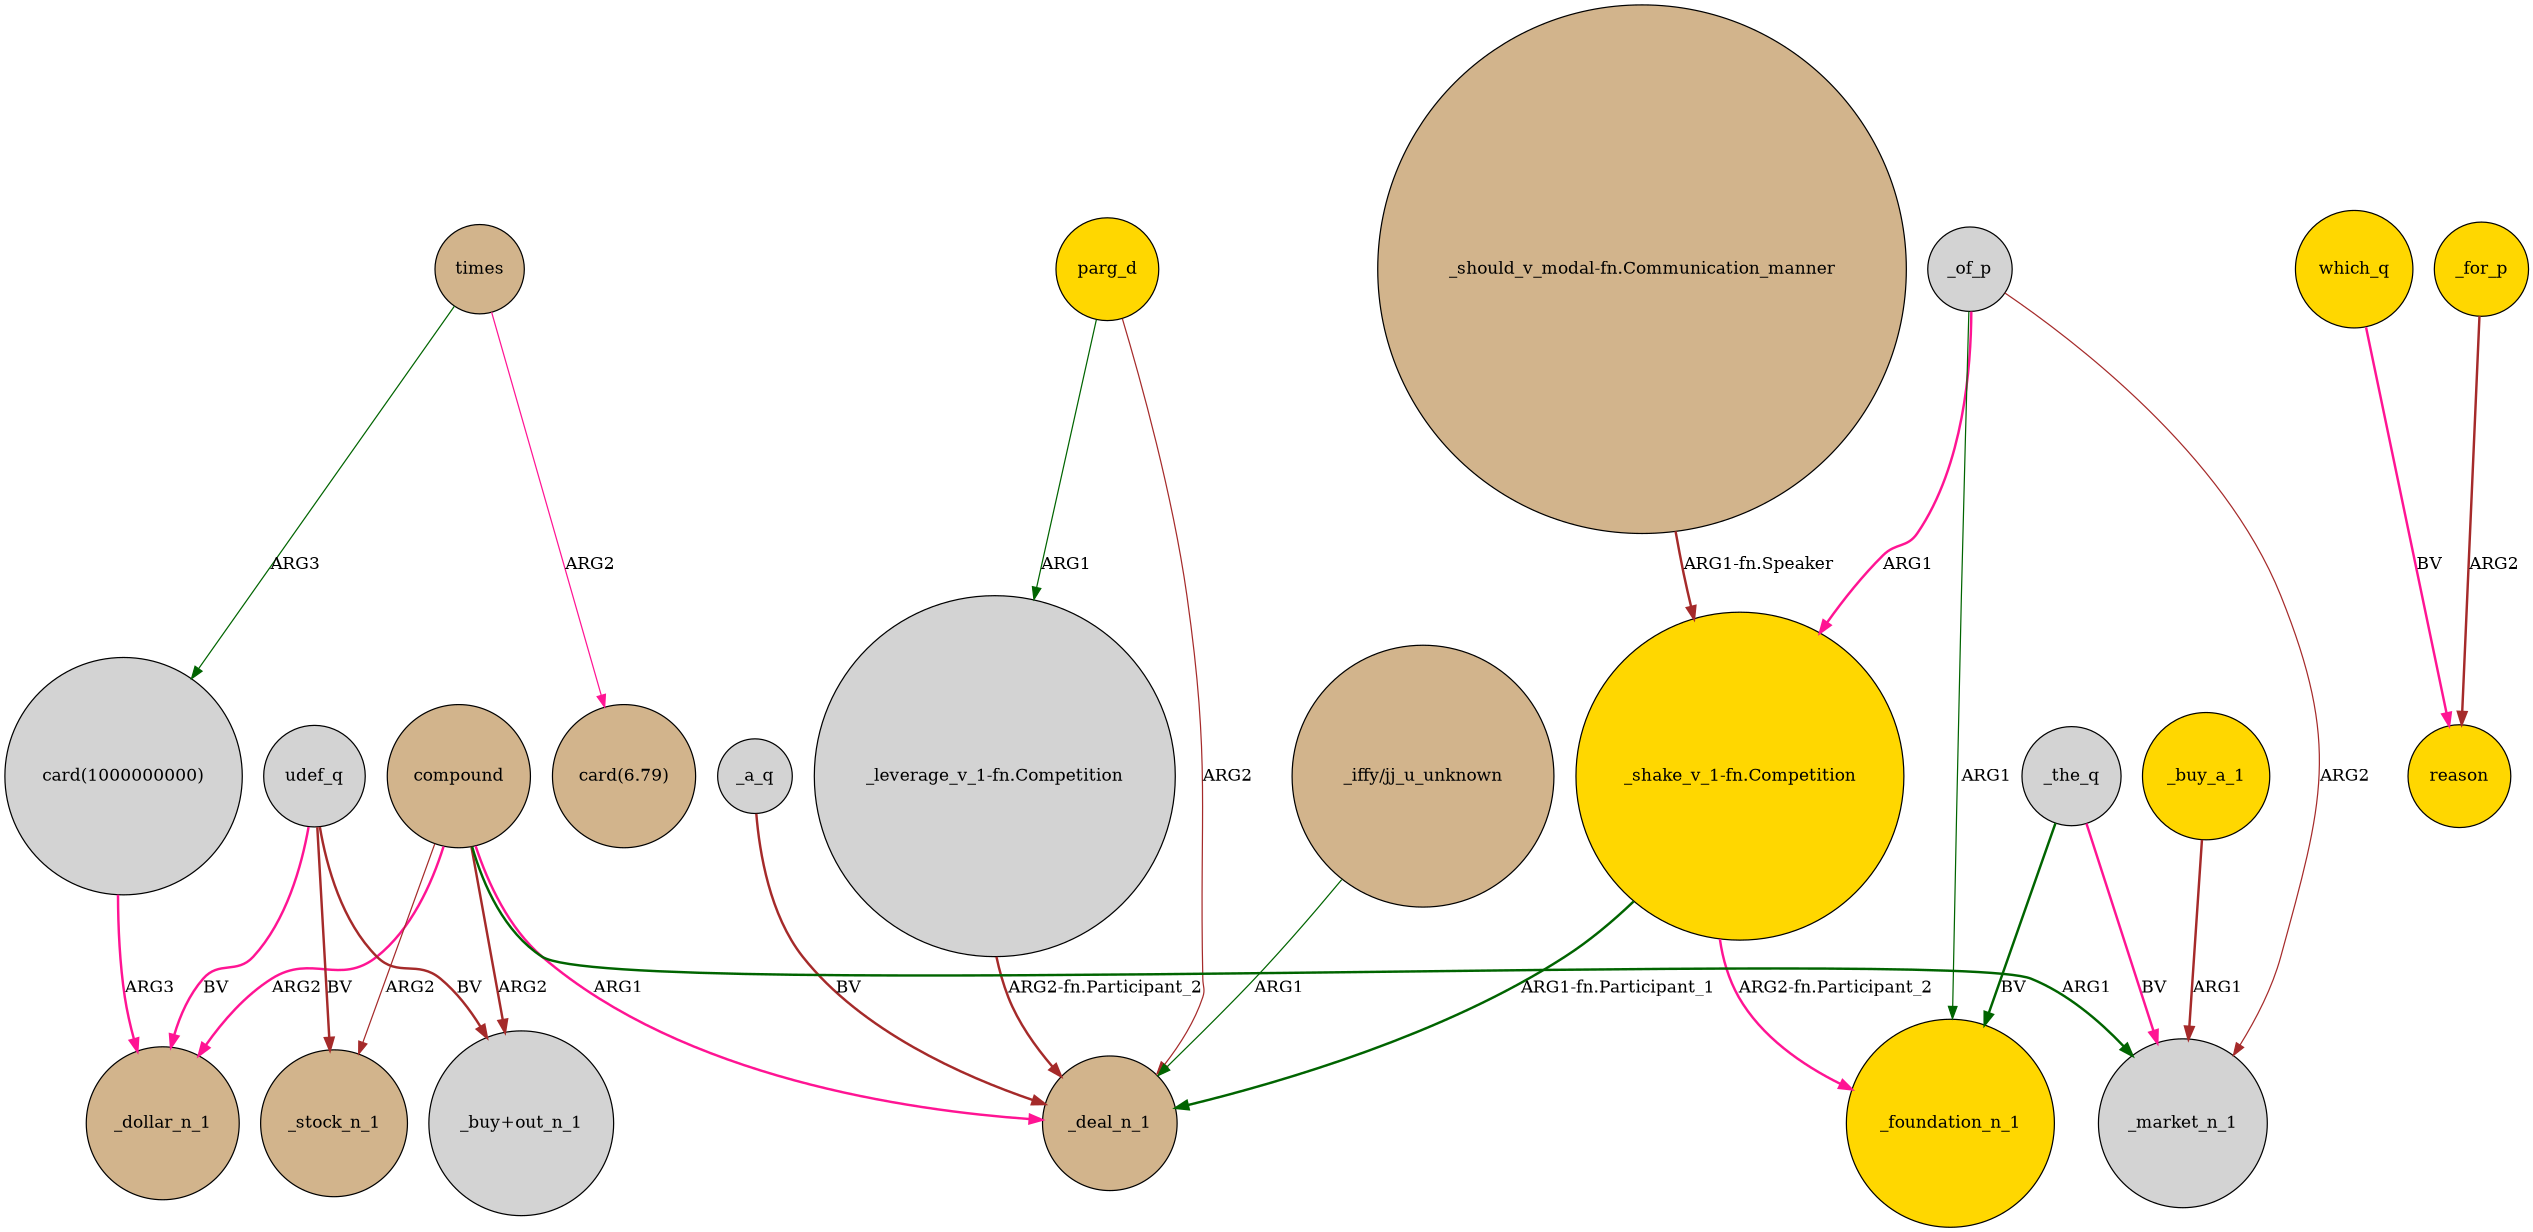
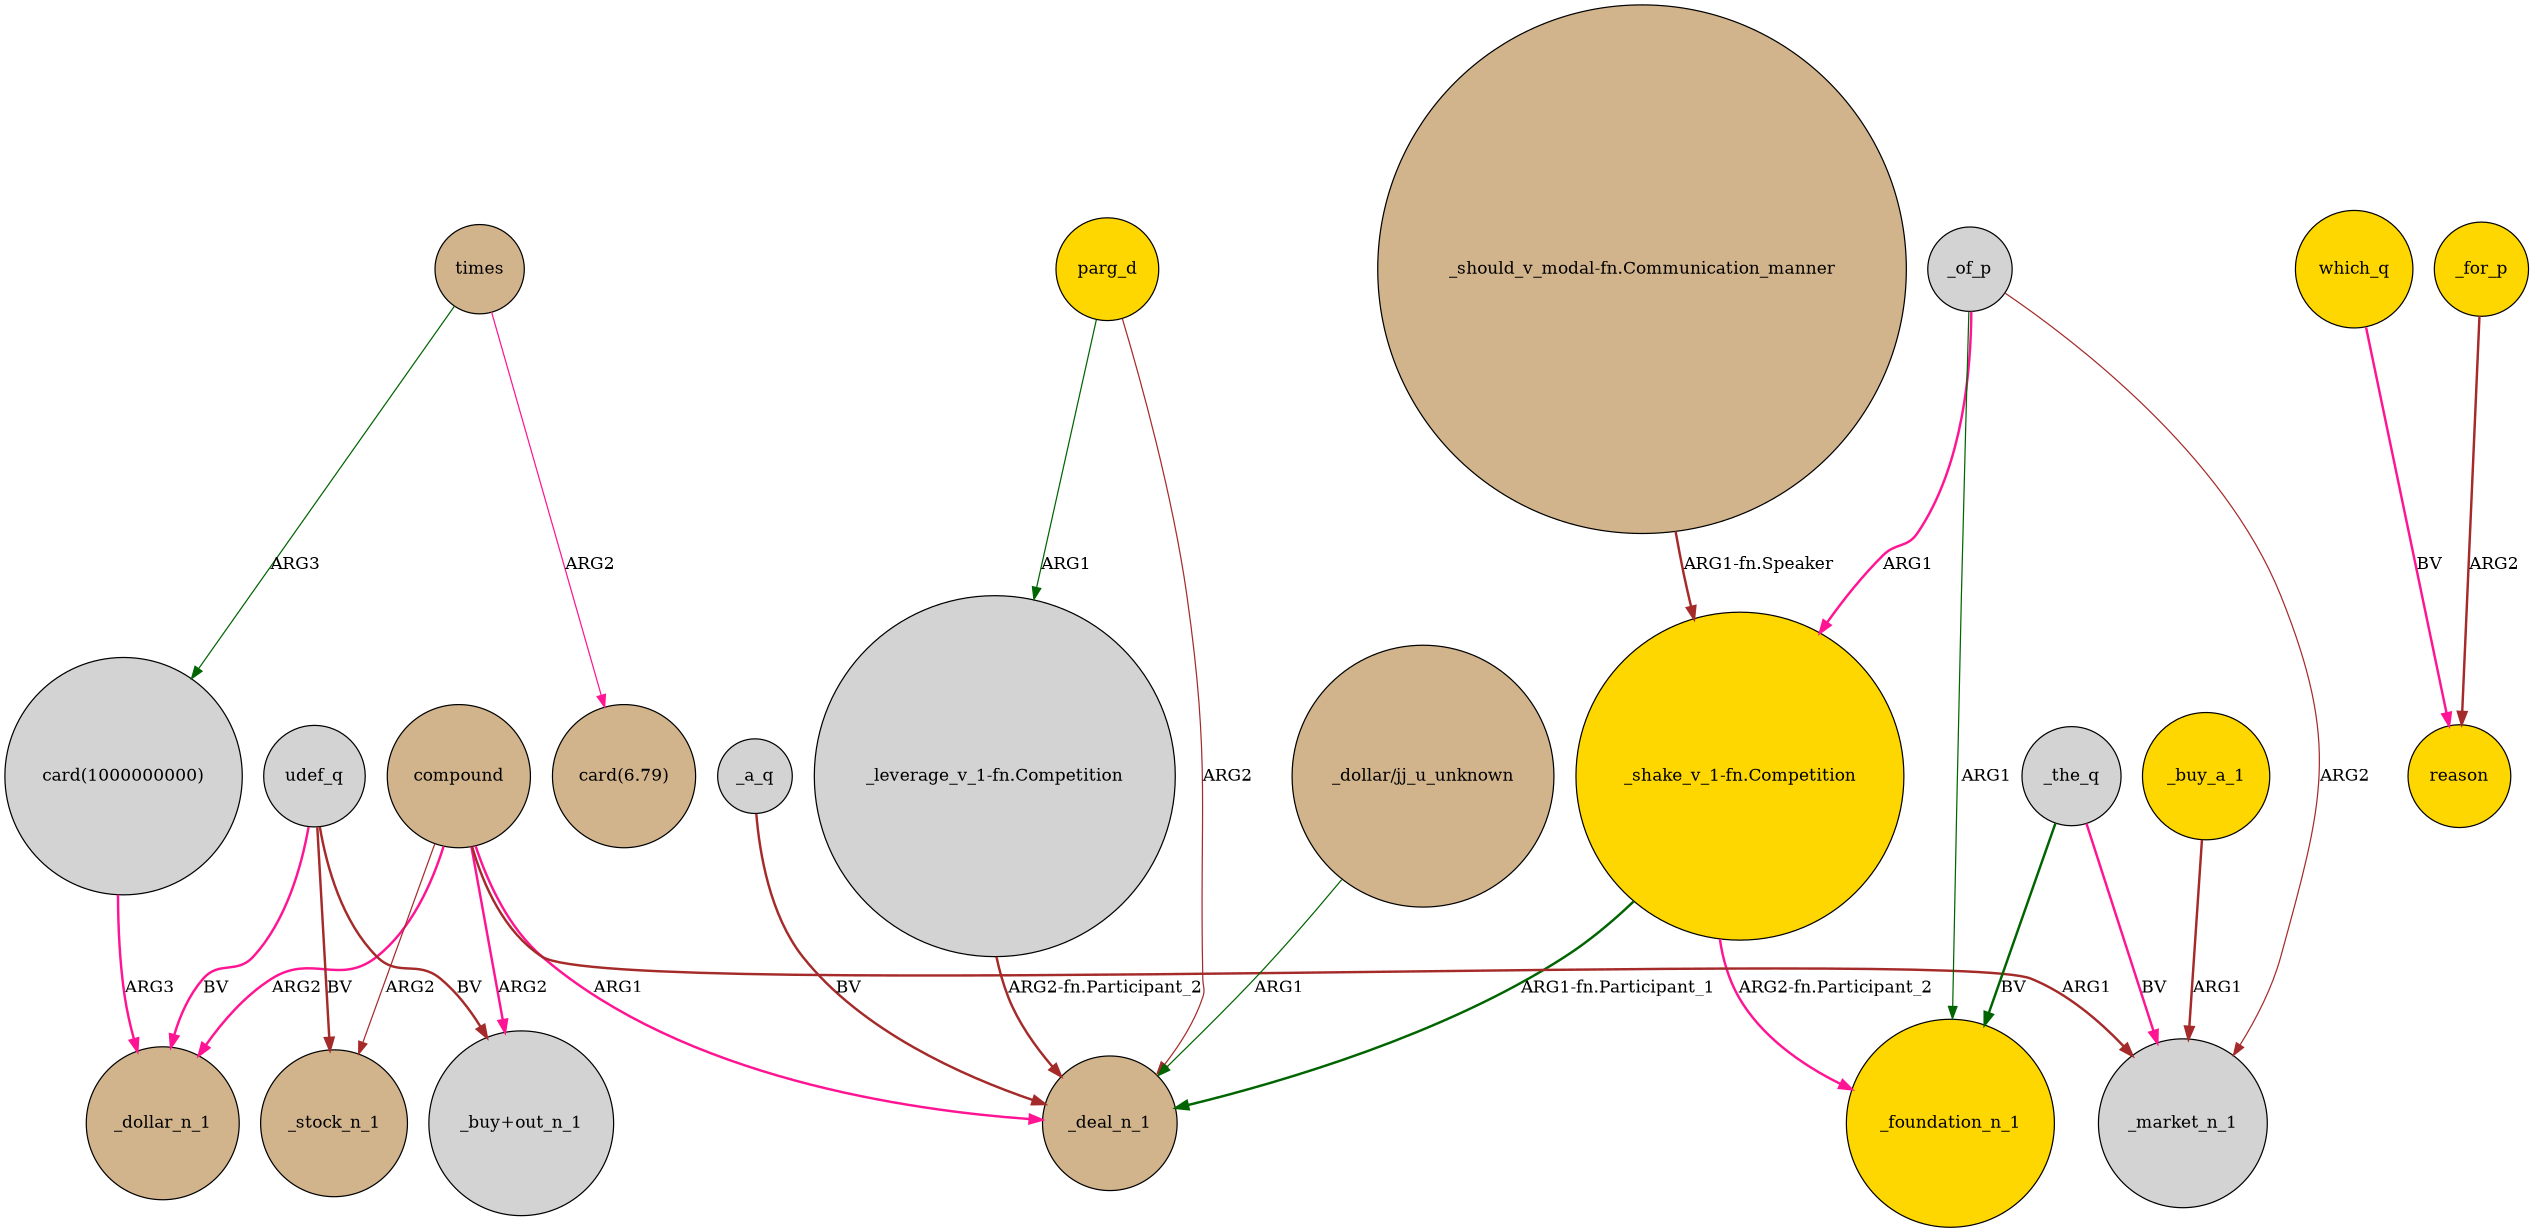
node "_iffy/jj_u_unknown": label "_iffy/jj_u_unknown" -> "_dollar/jj_u_unknown"
edge "compound" -> "_buy+out_n_1": color brown -> deeppink
edge "compound" -> "_market_n_1": color darkgreen -> brown
